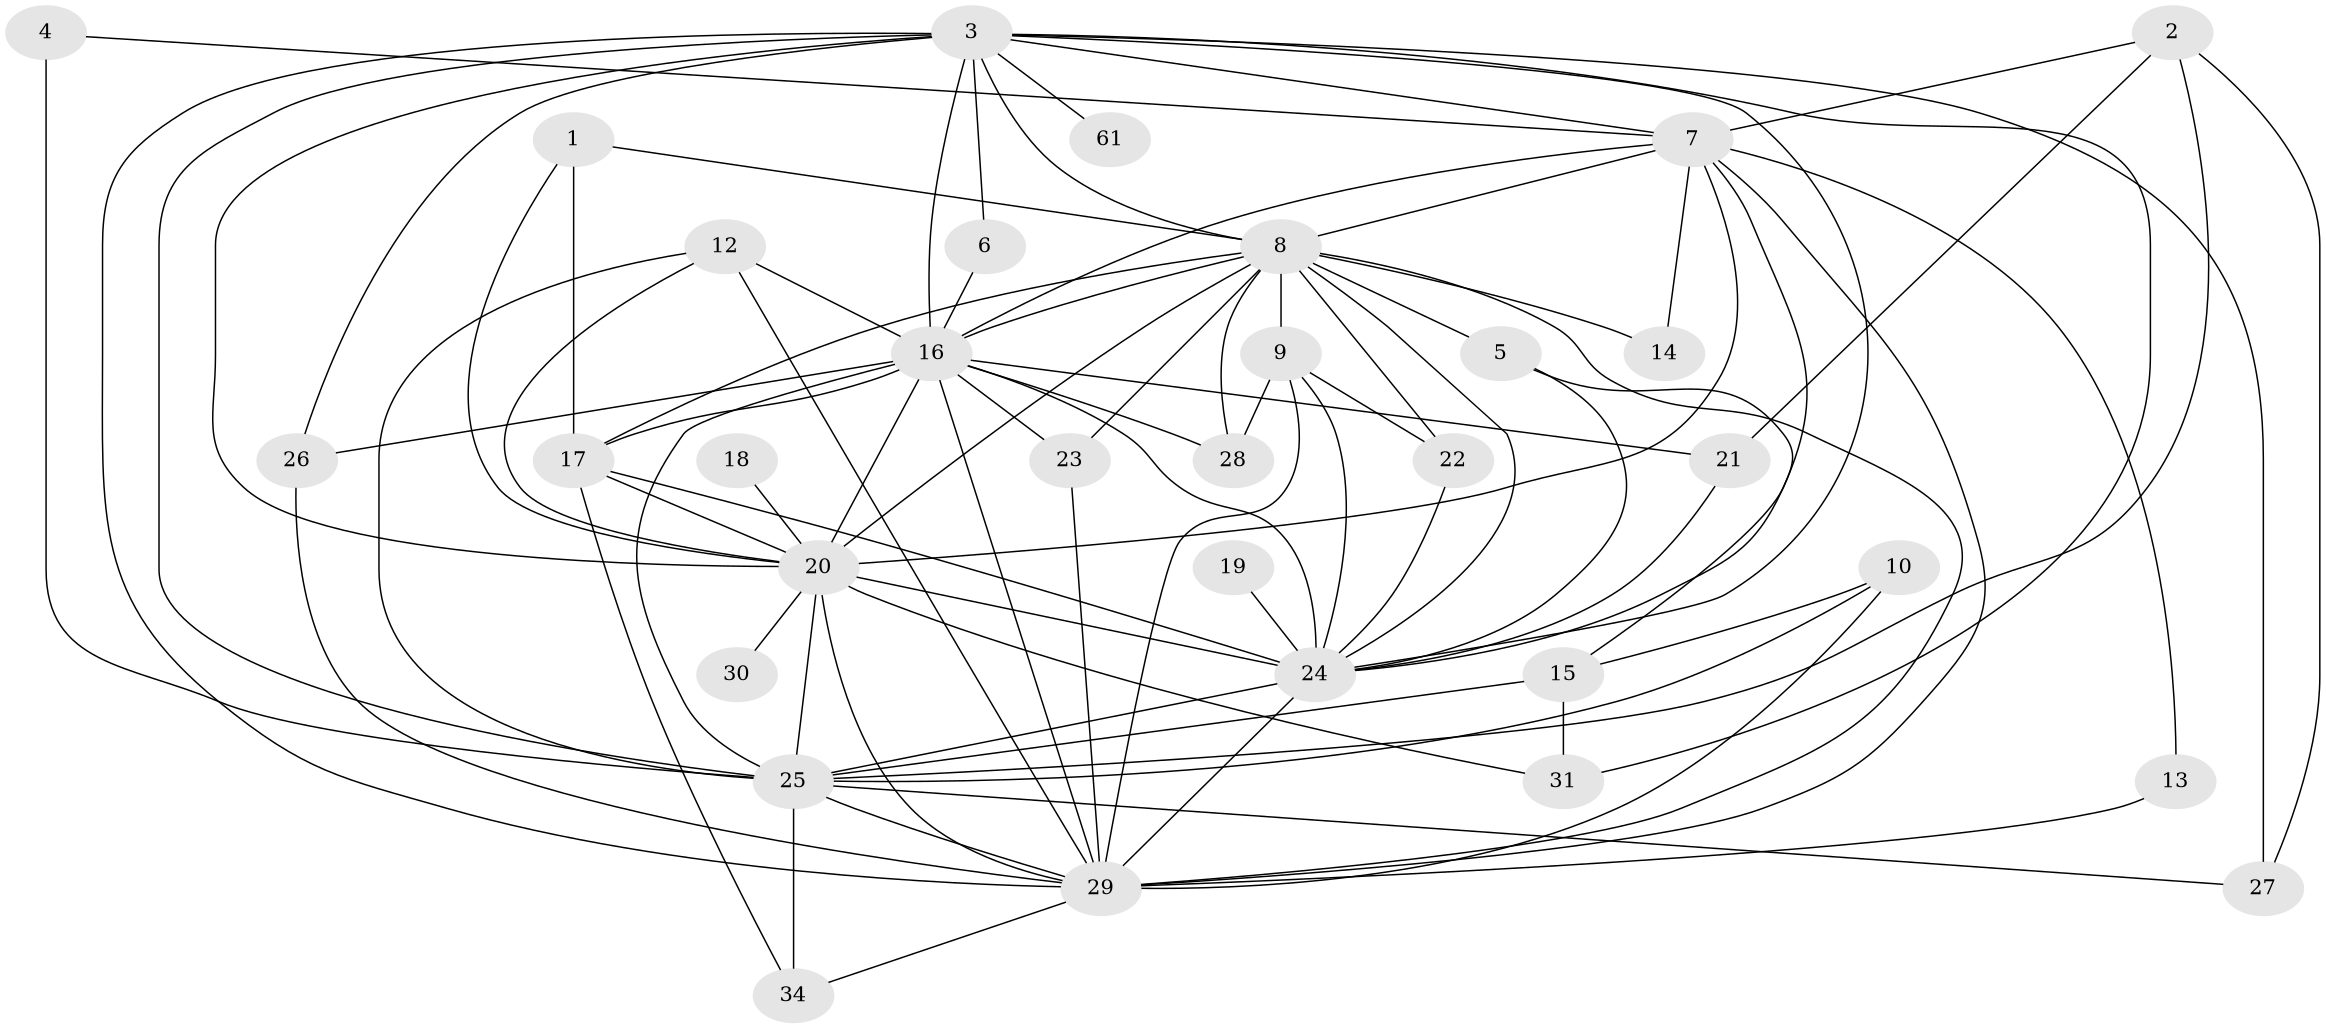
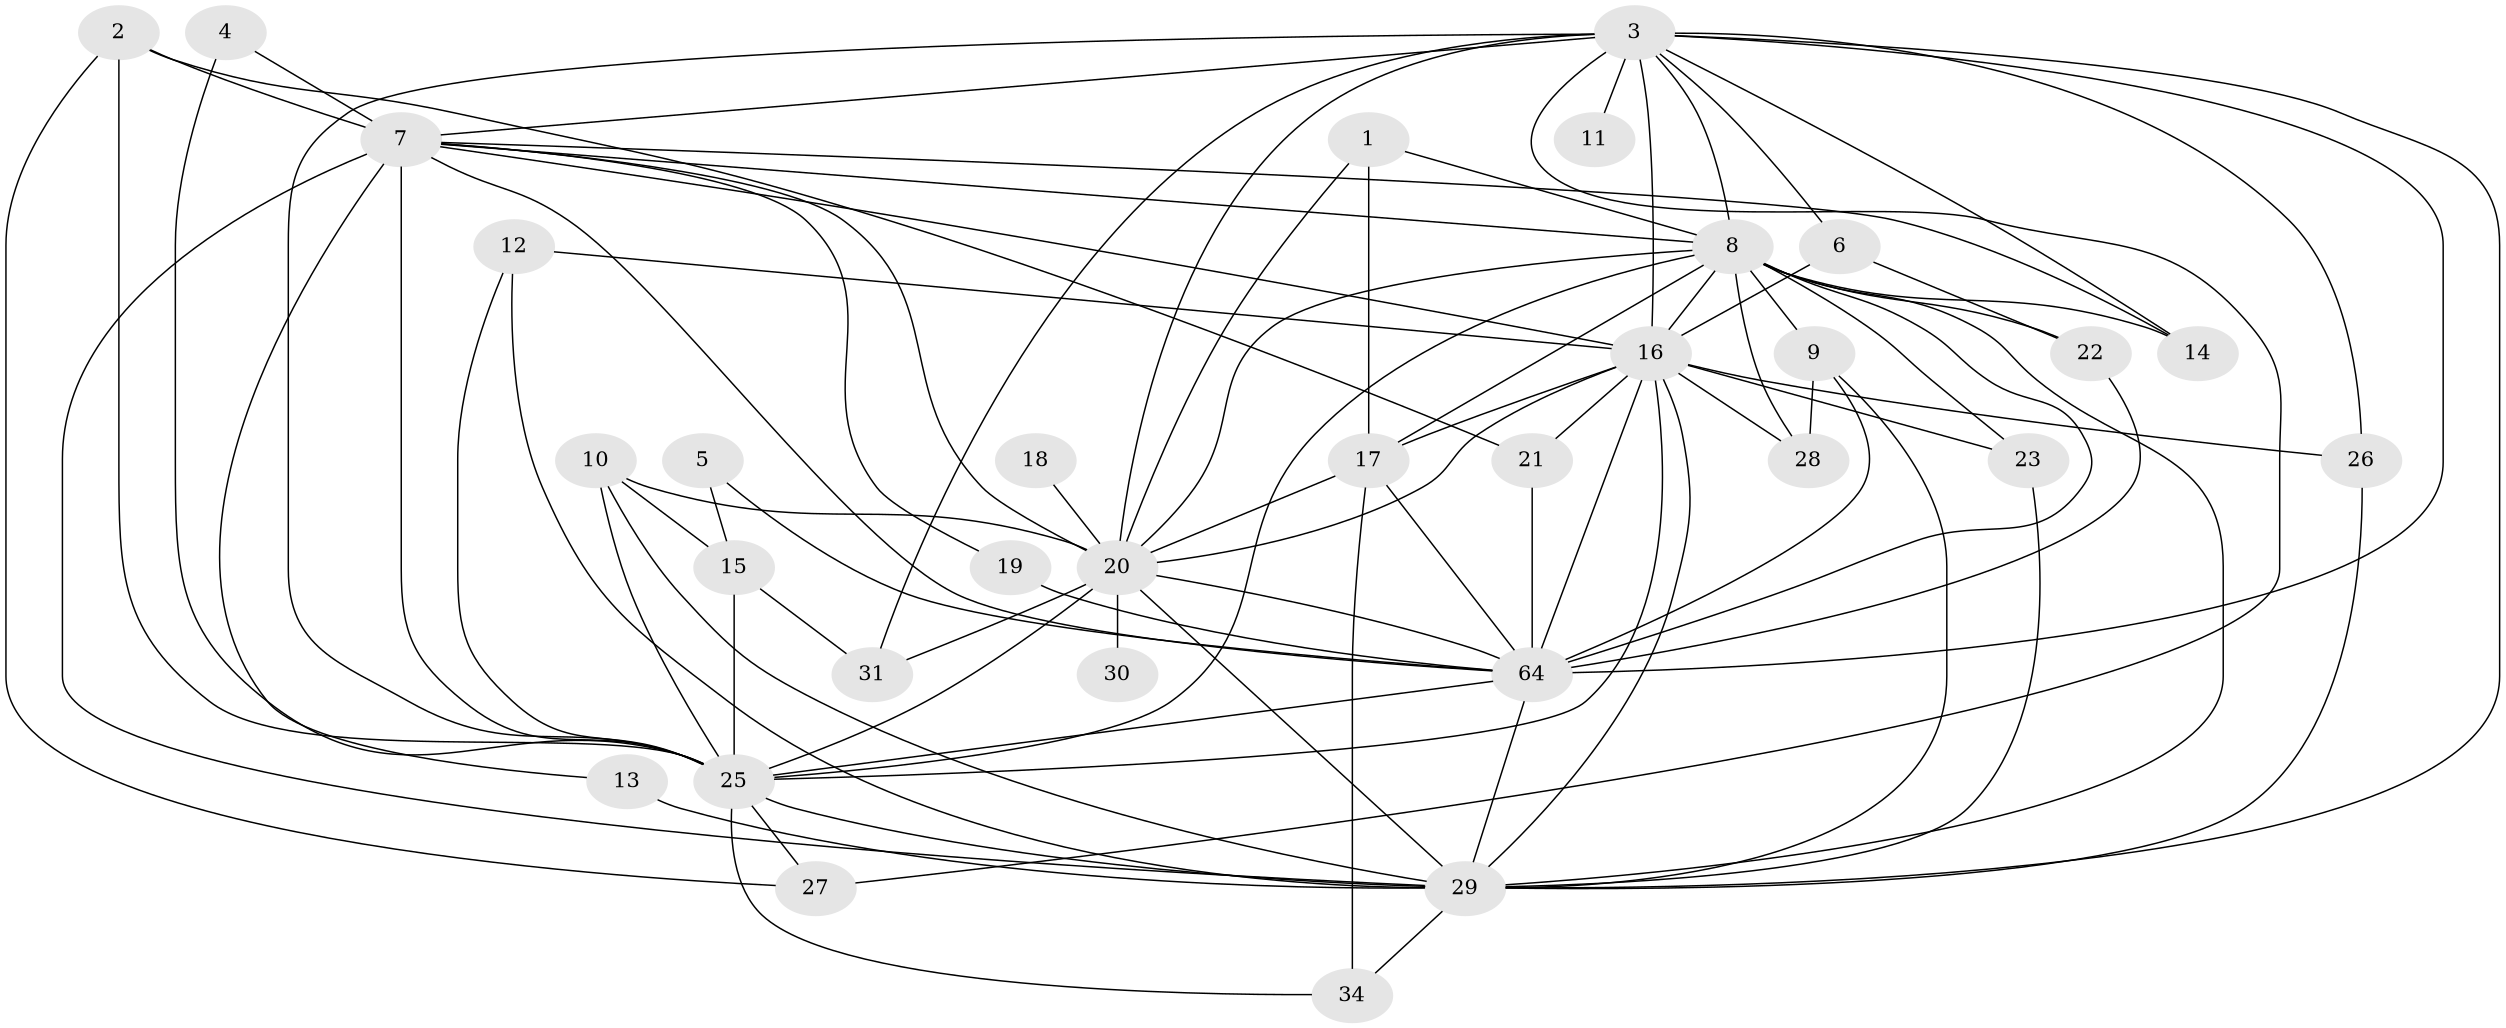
node "61": label "61" -> "11"
edge "3" -- "14": added
edge "7" -- "19": added
edge "8" -- "5": now "8" -- "25"
edge "9" -- "22": now "6" -- "22"
edge "12" -- "20": now "10" -- "20"
edge "7" -- "25": added
node "24": label "24" -> "64"
